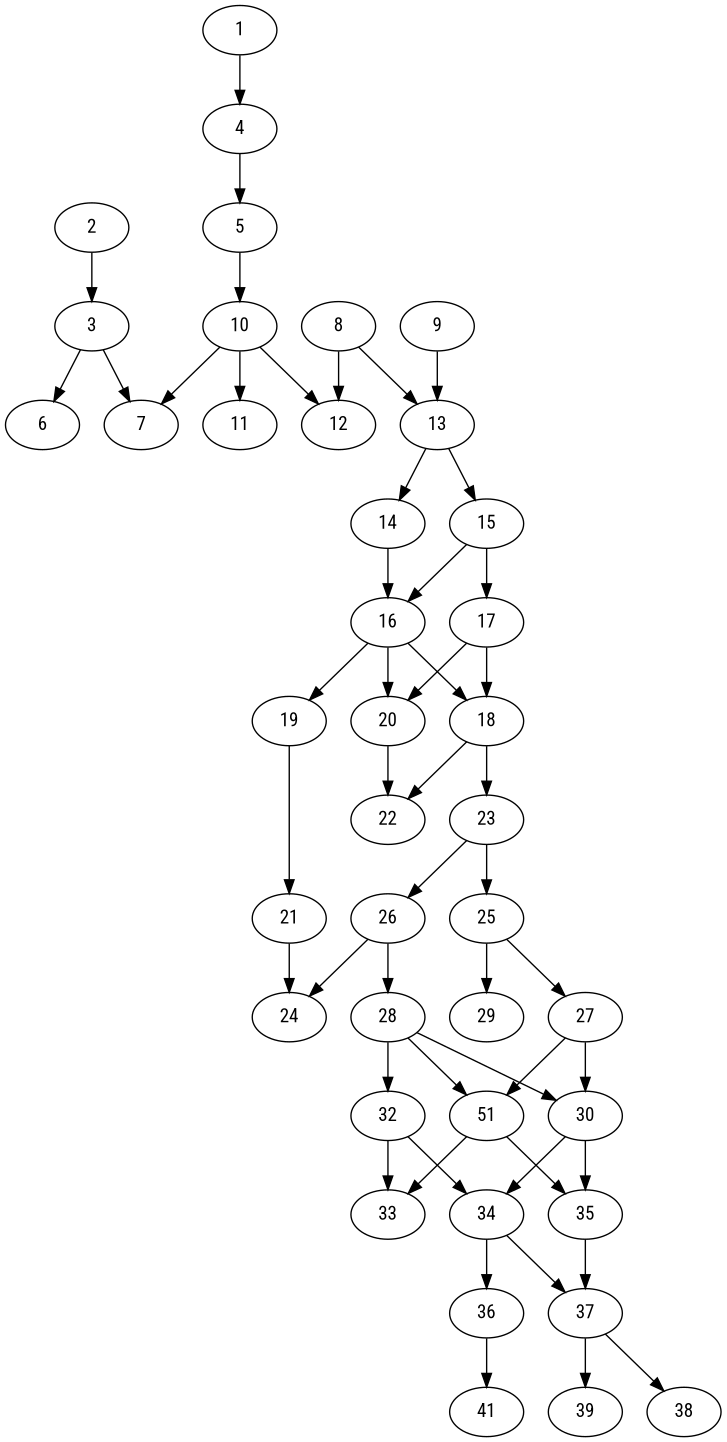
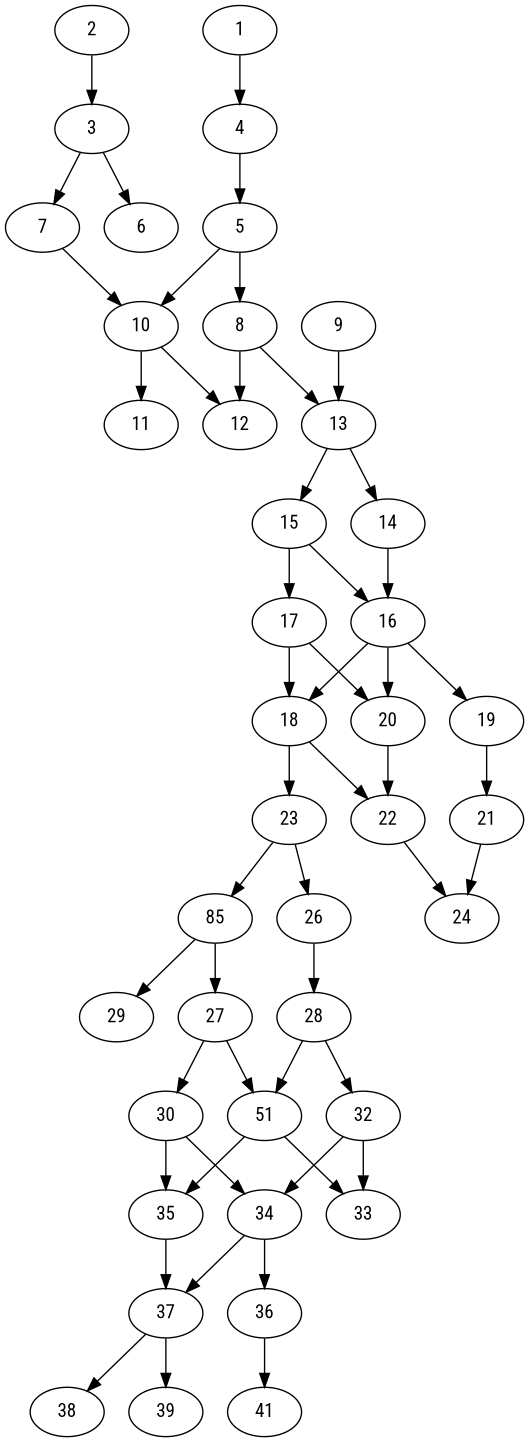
edge "5" -> "8": added
edge "10" -> "7": reversed
node "25": label "25" -> "85"
edge "26" -> "24": now "22" -> "24"
edge "28" -> "30": removed
